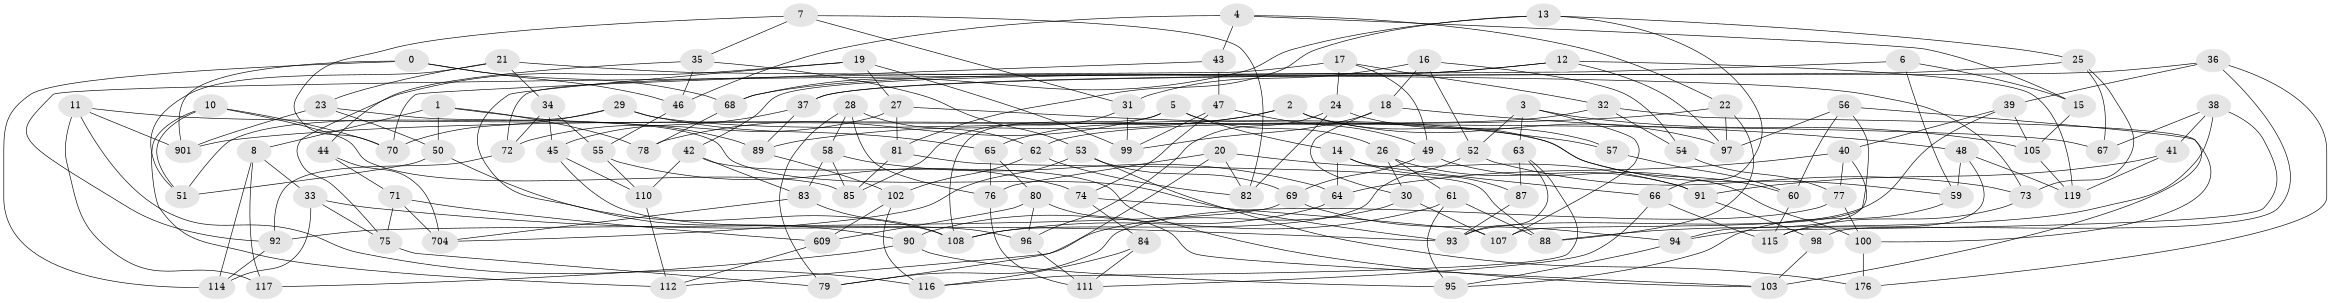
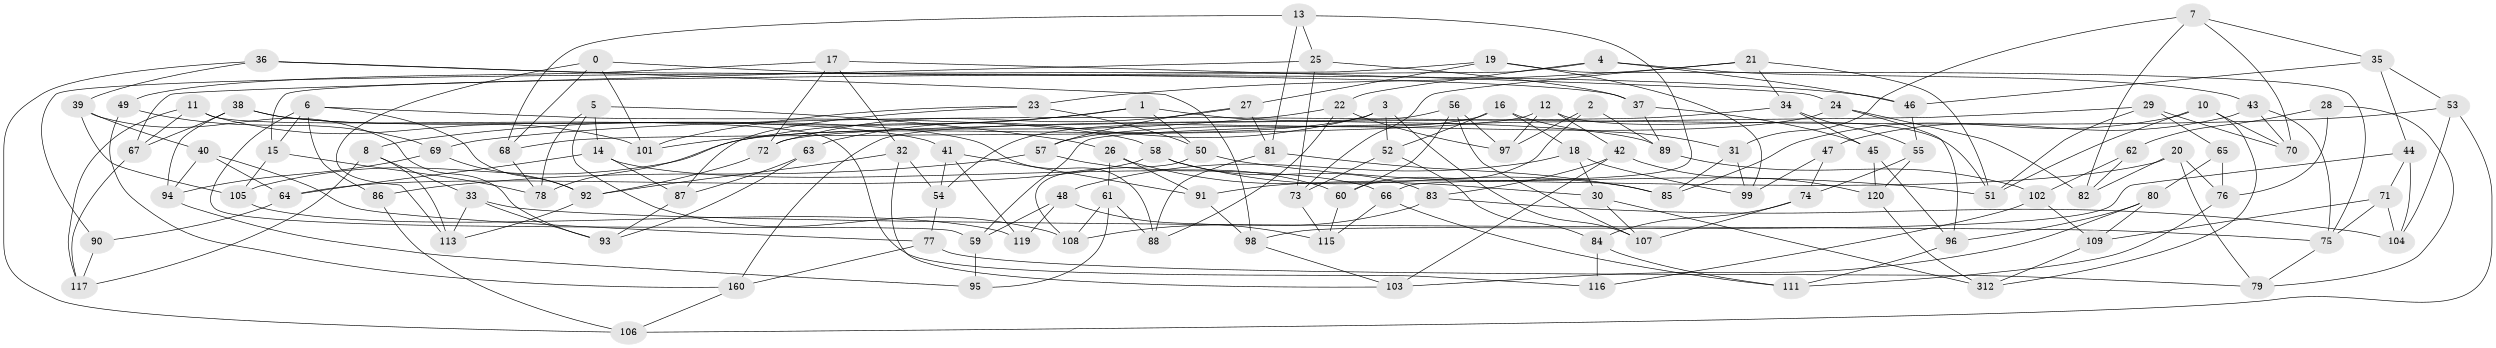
edge "12" -- "119": now "12" -- "51"
edge "32" -- "62": now "32" -- "92"
edge "2" -- "65": removed
edge "47" -- "49": removed
edge "28" -- "58": now "6" -- "58"
edge "43" -- "75": added
node "901": label "901" -> "101"
edge "41" -- "54": added
edge "15" -- "78": added
edge "23" -- "93": now "23" -- "87"
node "86": added
node "110": label "110" -> "120"
edge "67" -- "117": added
edge "44" -- "98": added
edge "52" -- "108": now "52" -- "84"
node "704": label "704" -> "104"
node "609": label "609" -> "109"
node "100": label "100" -> "160"
edge "63" -- "116": removed
edge "90" -- "95": removed
node "114": label "114" -> "113"
node "112": label "112" -> "312"
node "176": label "176" -> "106"
